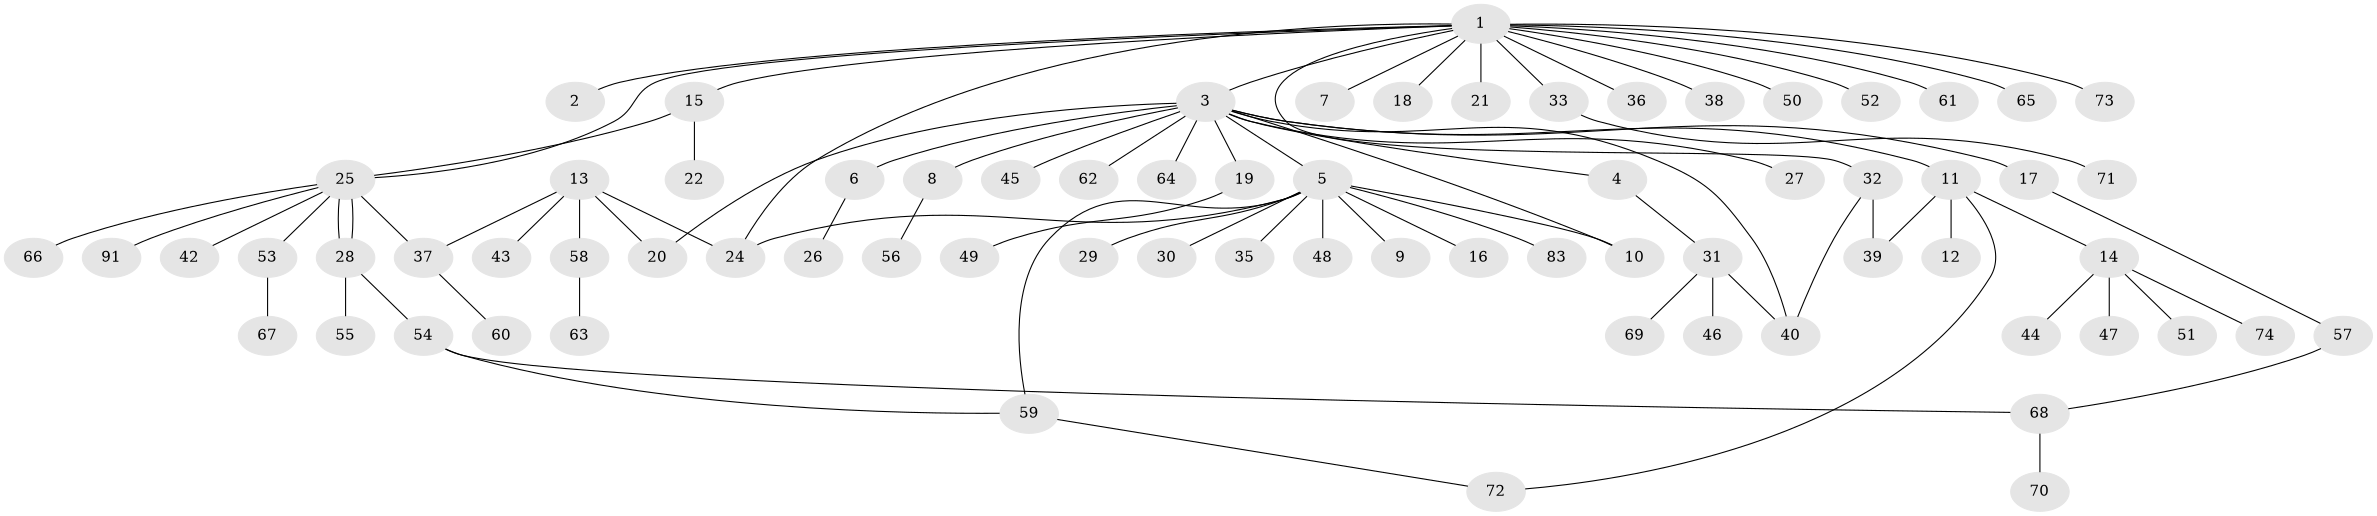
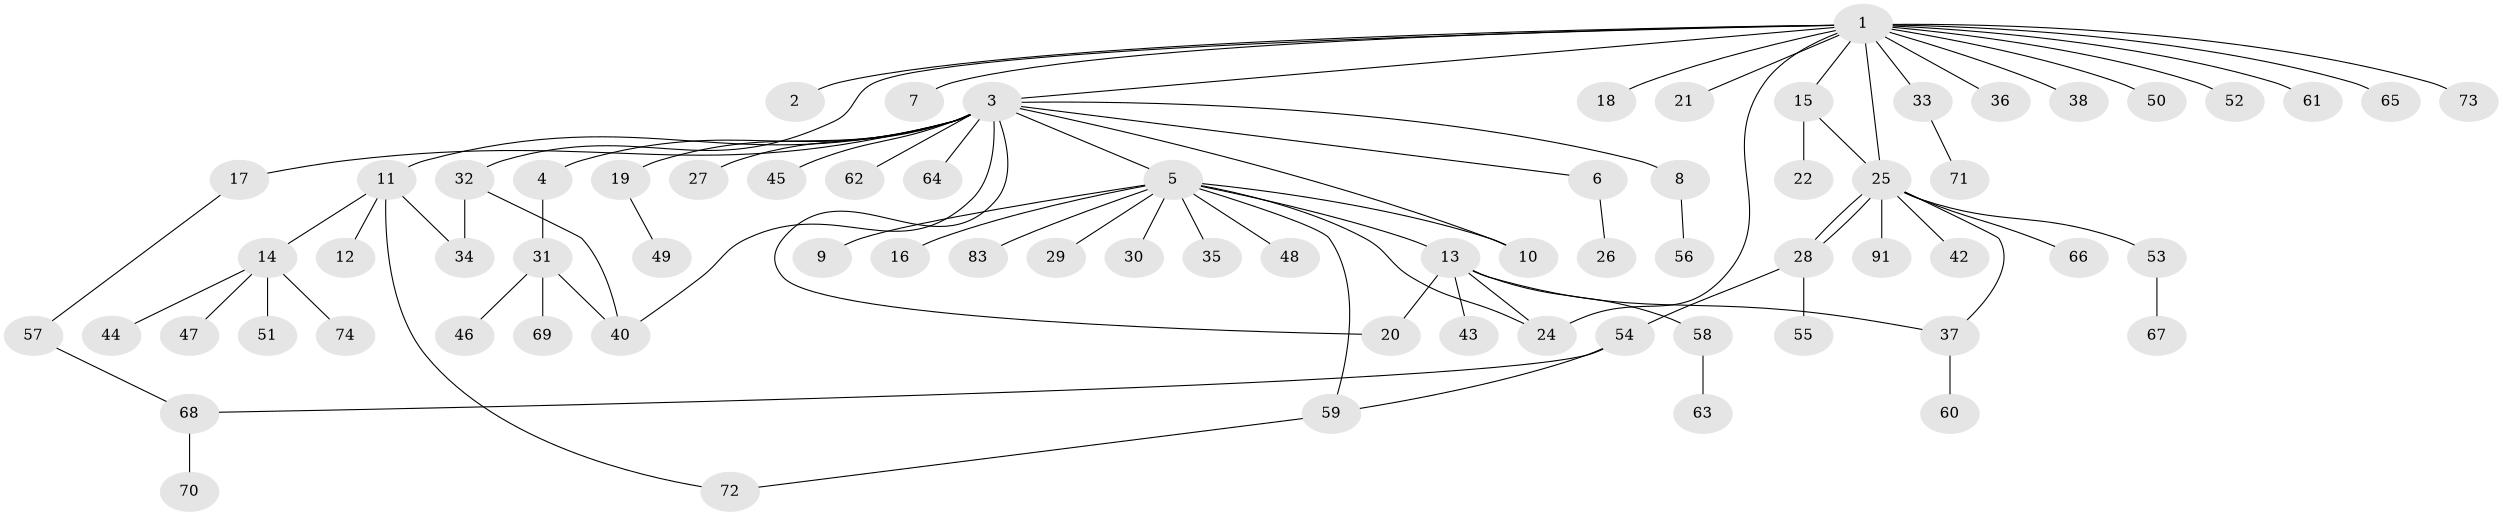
edge "5" -- "13": added
node "39": label "39" -> "34"
